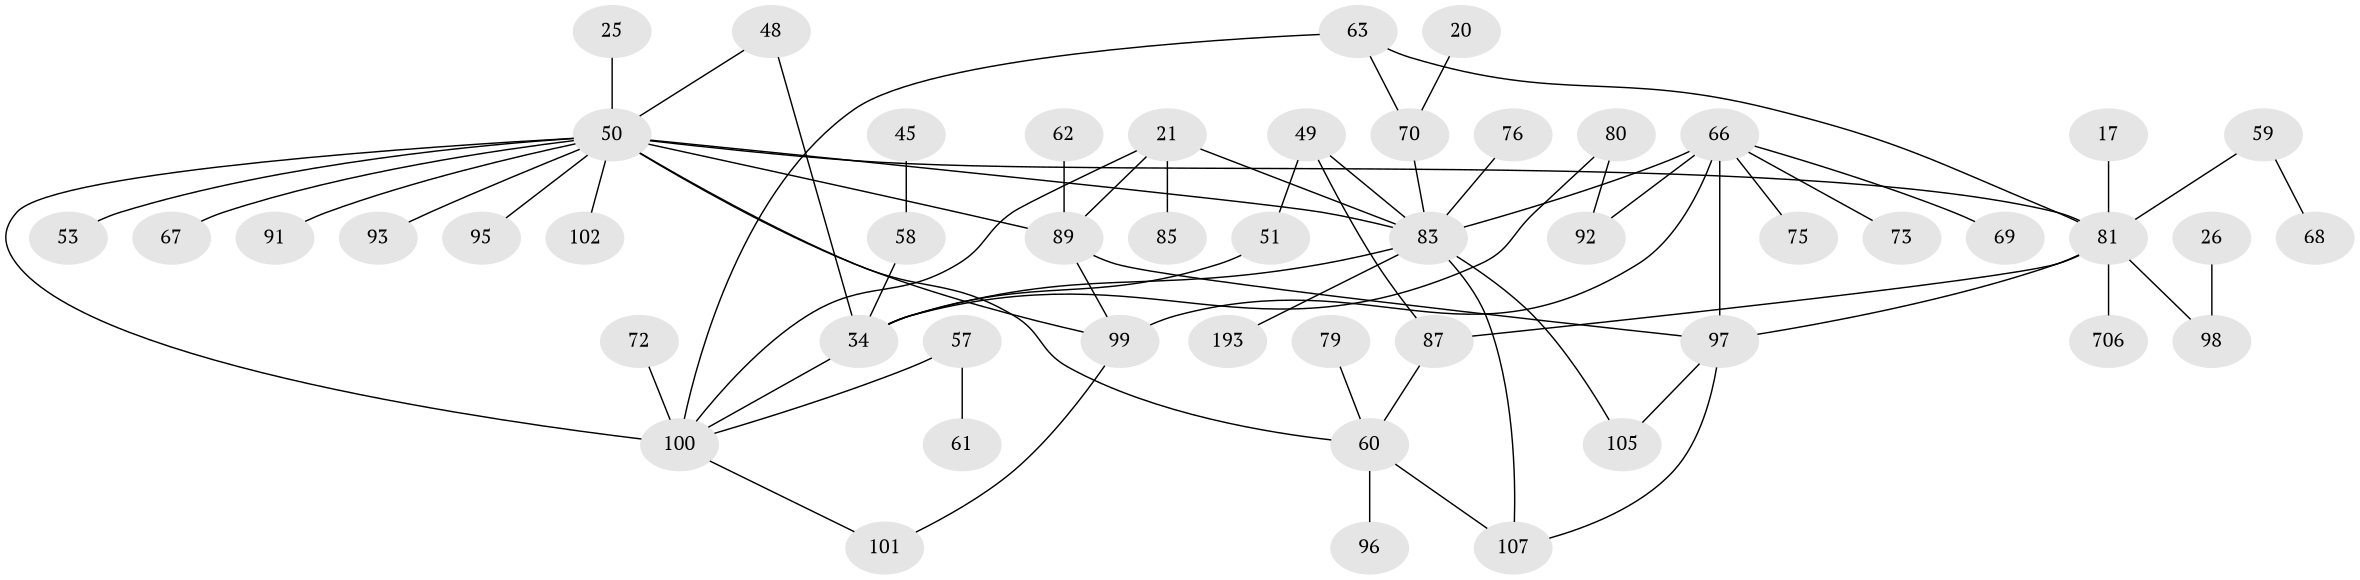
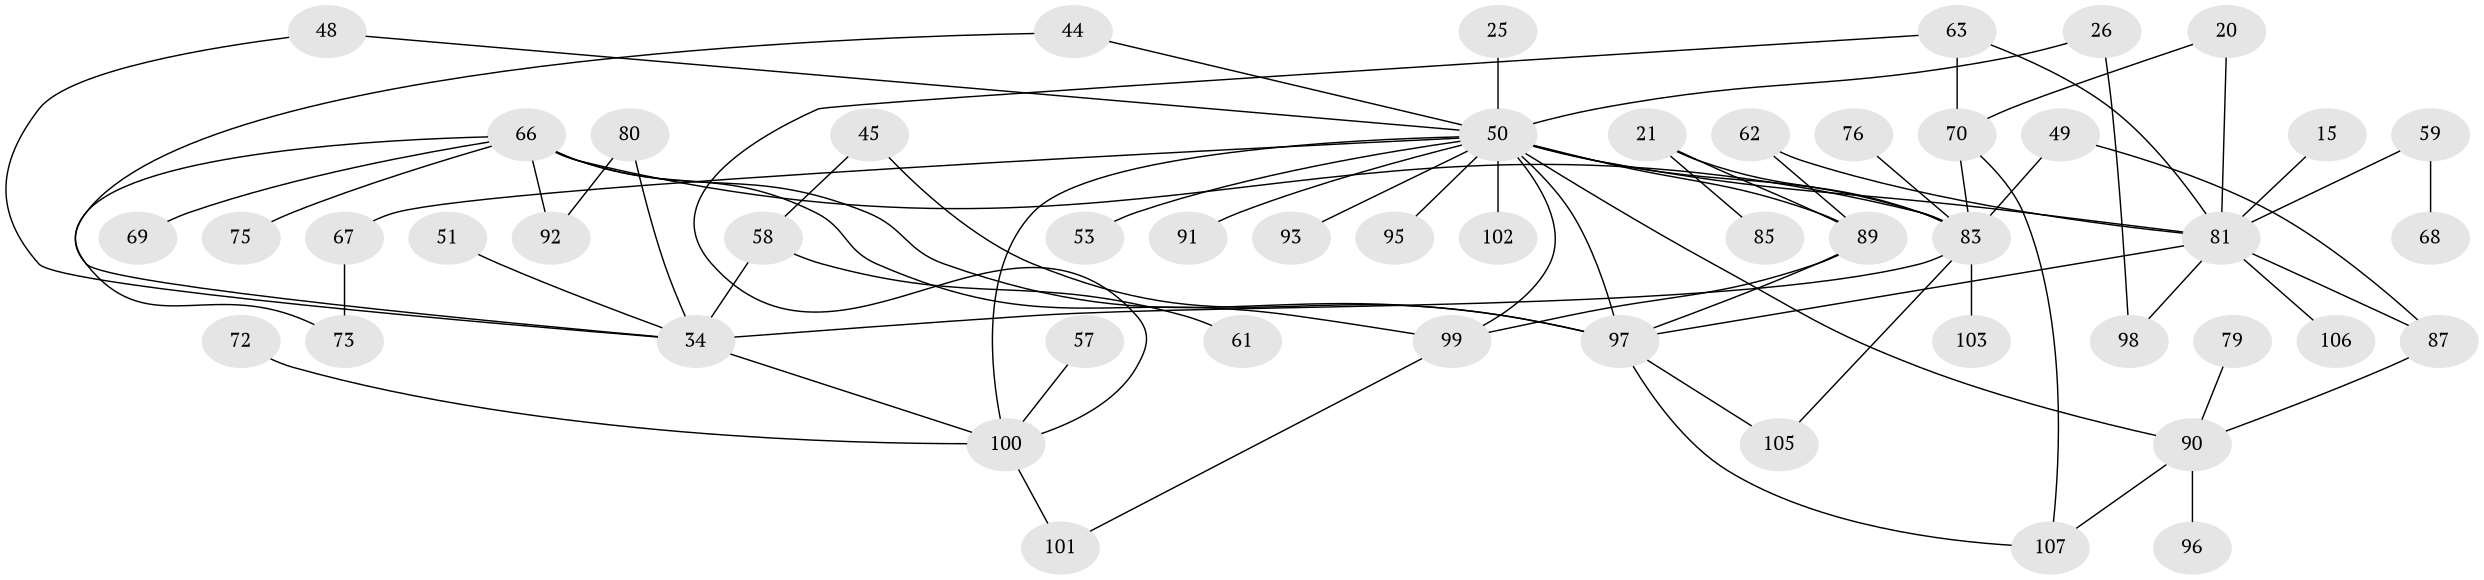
node "44": added
edge "26" -- "50": added
node "17": label "17" -> "15"
edge "20" -- "81": added
edge "62" -- "81": added
edge "49" -- "51": removed
edge "50" -- "97": added
edge "21" -- "100": removed
edge "67" -- "73": added
edge "45" -- "97": added
node "193": label "193" -> "103"
node "706": label "706" -> "106"
edge "83" -- "107": now "70" -- "107"
edge "57" -- "61": now "58" -- "61"
node "60": label "60" -> "90"
